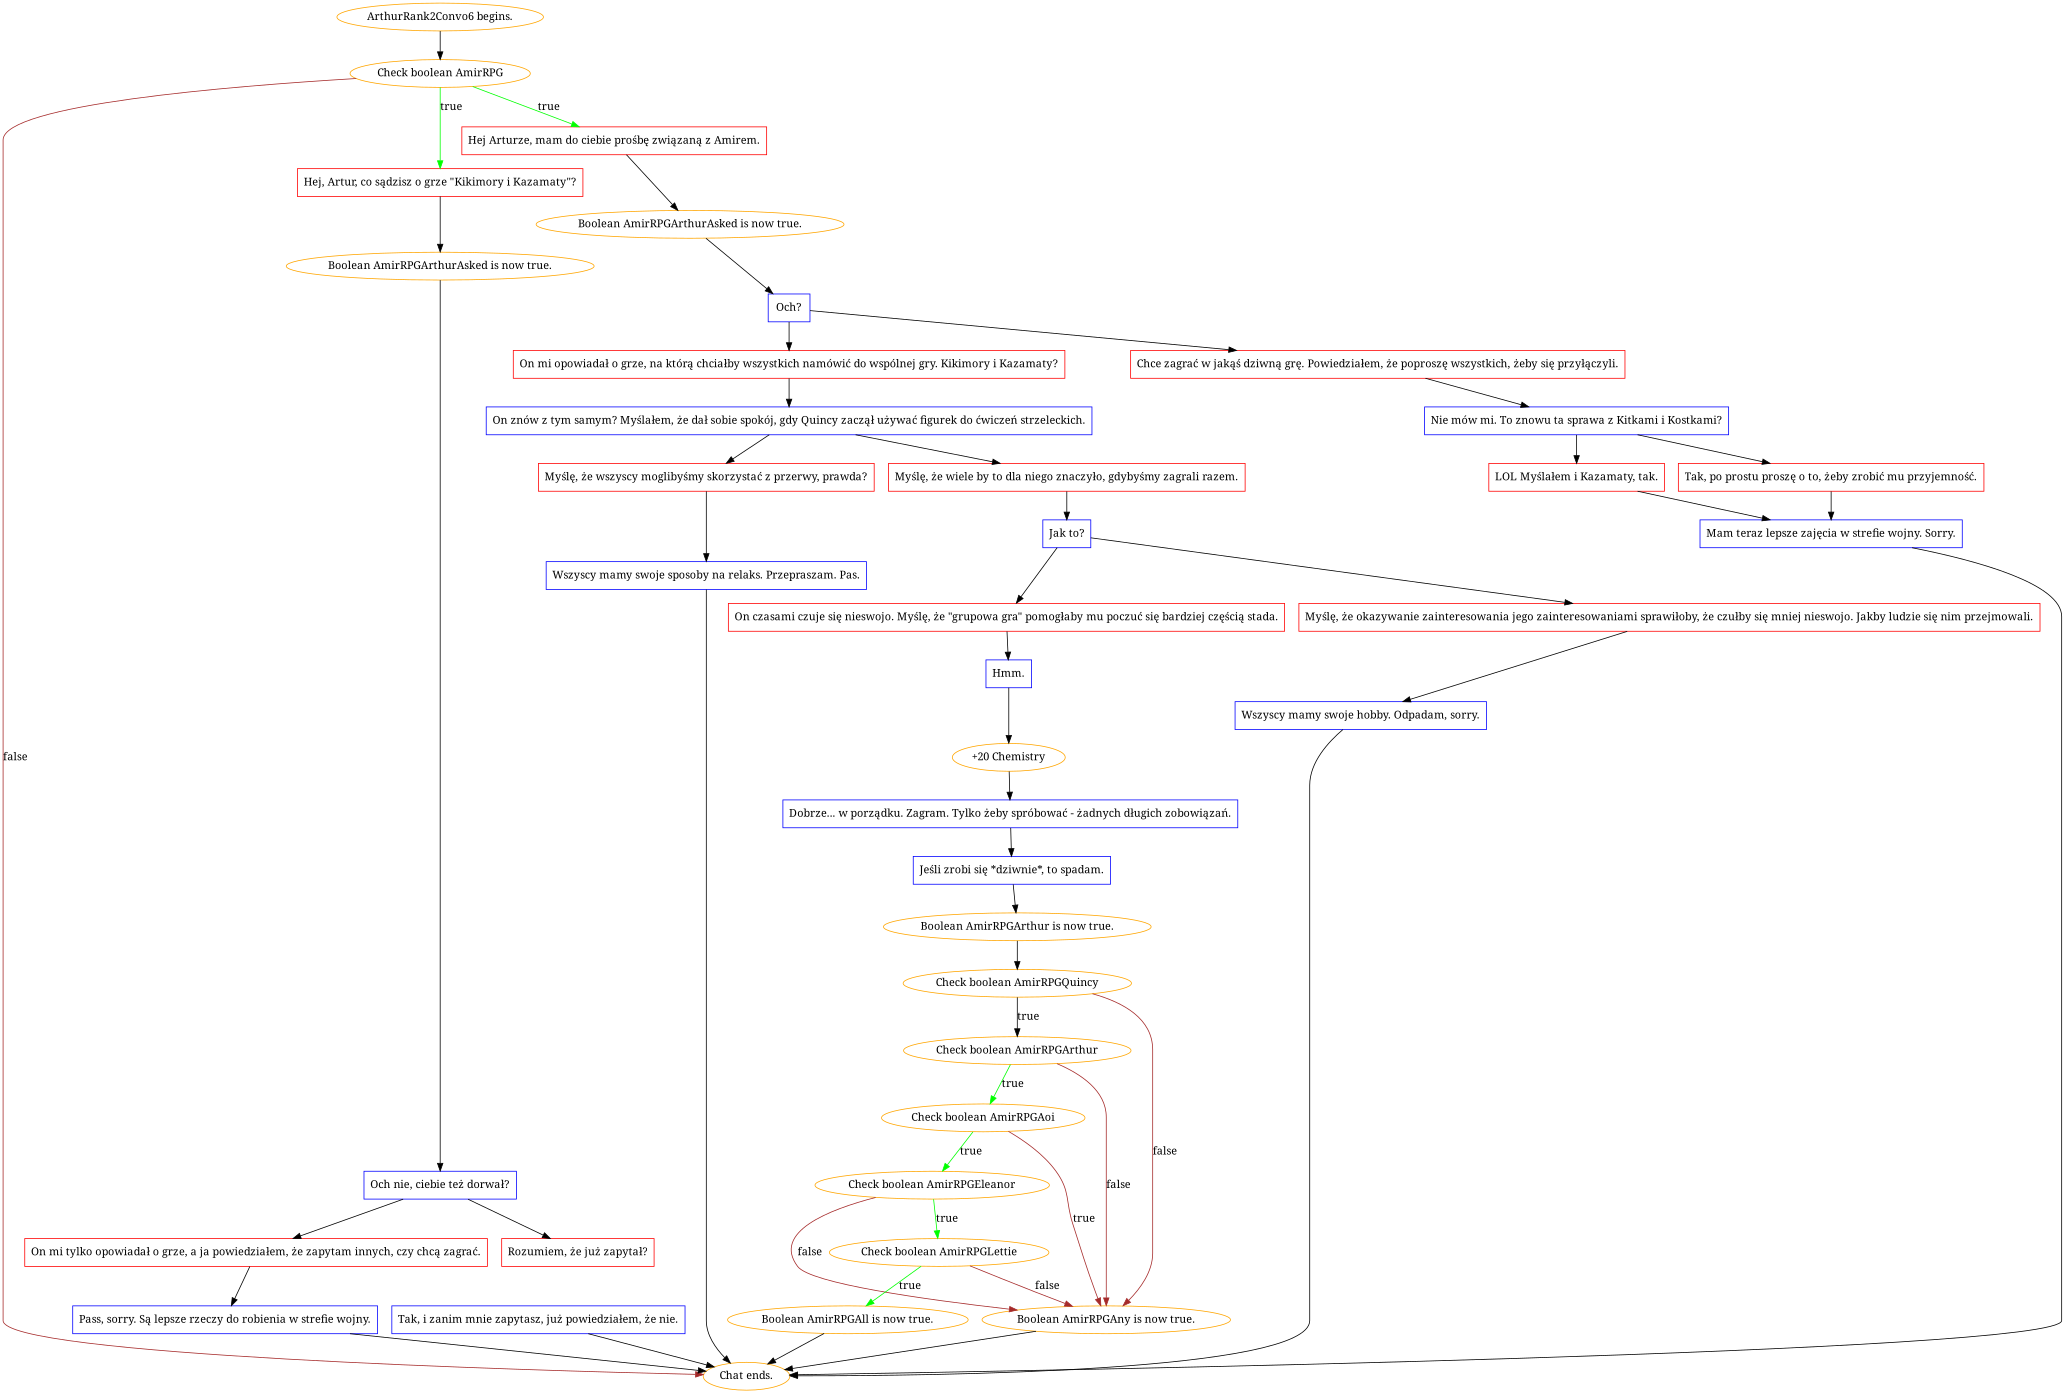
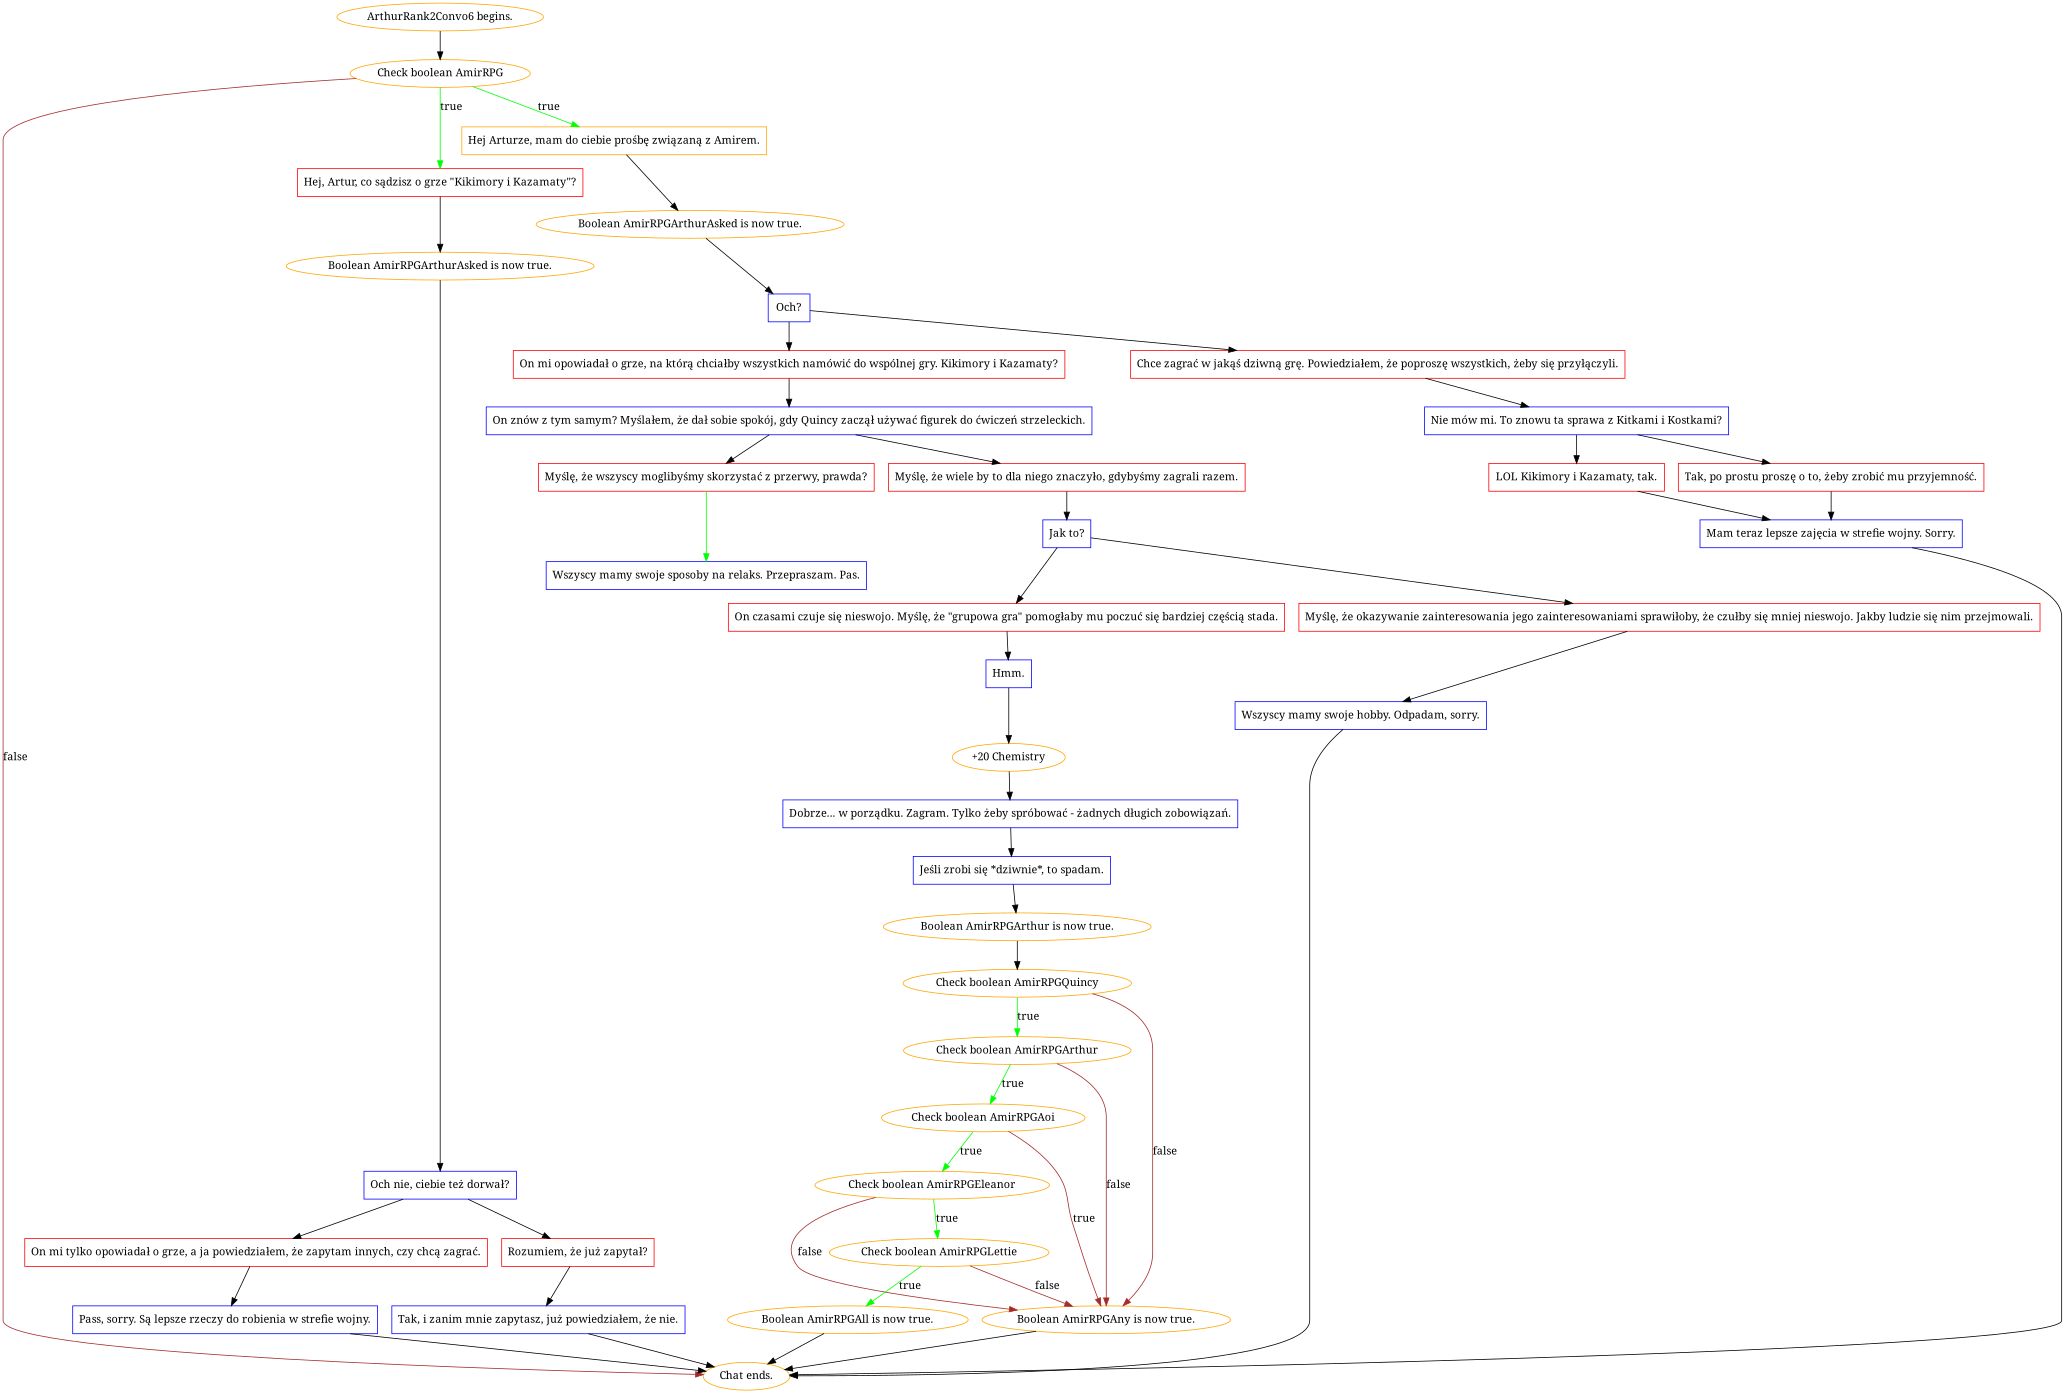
node "Hej Arturze, mam do ciebie prośbę związaną z Amirem.": color red -> orange
node "LOL Myślałem i Kazamaty, tak.": label "LOL Myślałem i Kazamaty, tak." -> "LOL Kikimory i Kazamaty, tak."
edge "Myślę, że wszyscy moglibyśmy skorzystać z przerwy, prawda?" -> "Wszyscy mamy swoje sposoby na relaks. Przepraszam. Pas.": color black -> green
edge "Wszyscy mamy swoje sposoby na relaks. Przepraszam. Pas." -> "Chat ends.": removed
edge "Check boolean AmirRPGQuincy" -> "Check boolean AmirRPGArthur": color black -> green
edge "Rozumiem, że już zapytał?" -> "Tak, i zanim mnie zapytasz, już powiedziałem, że nie.": added
